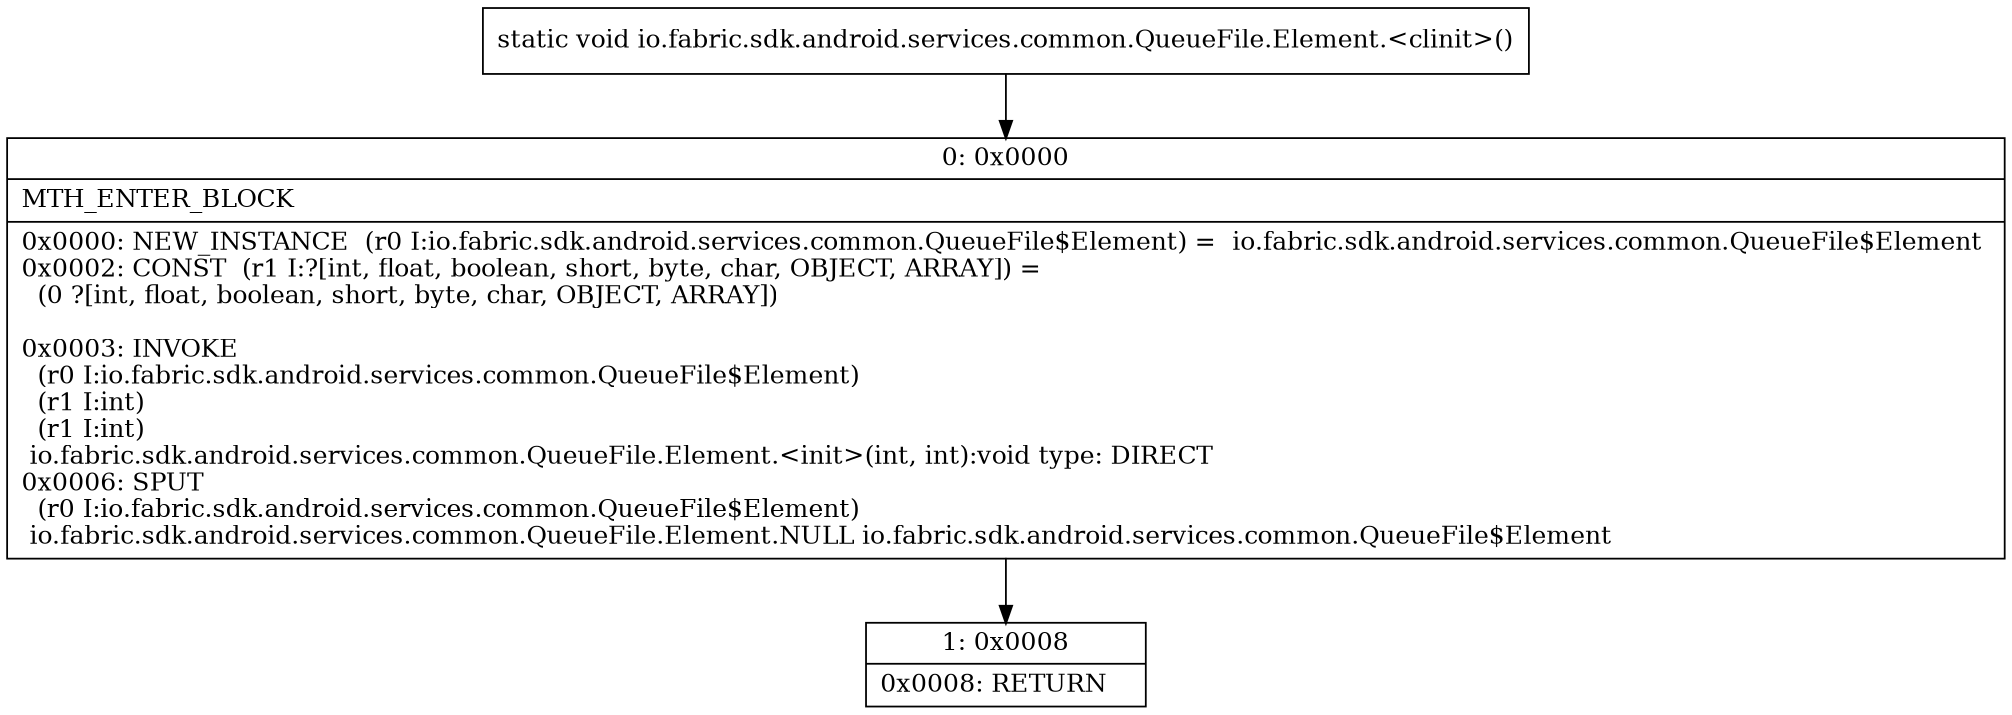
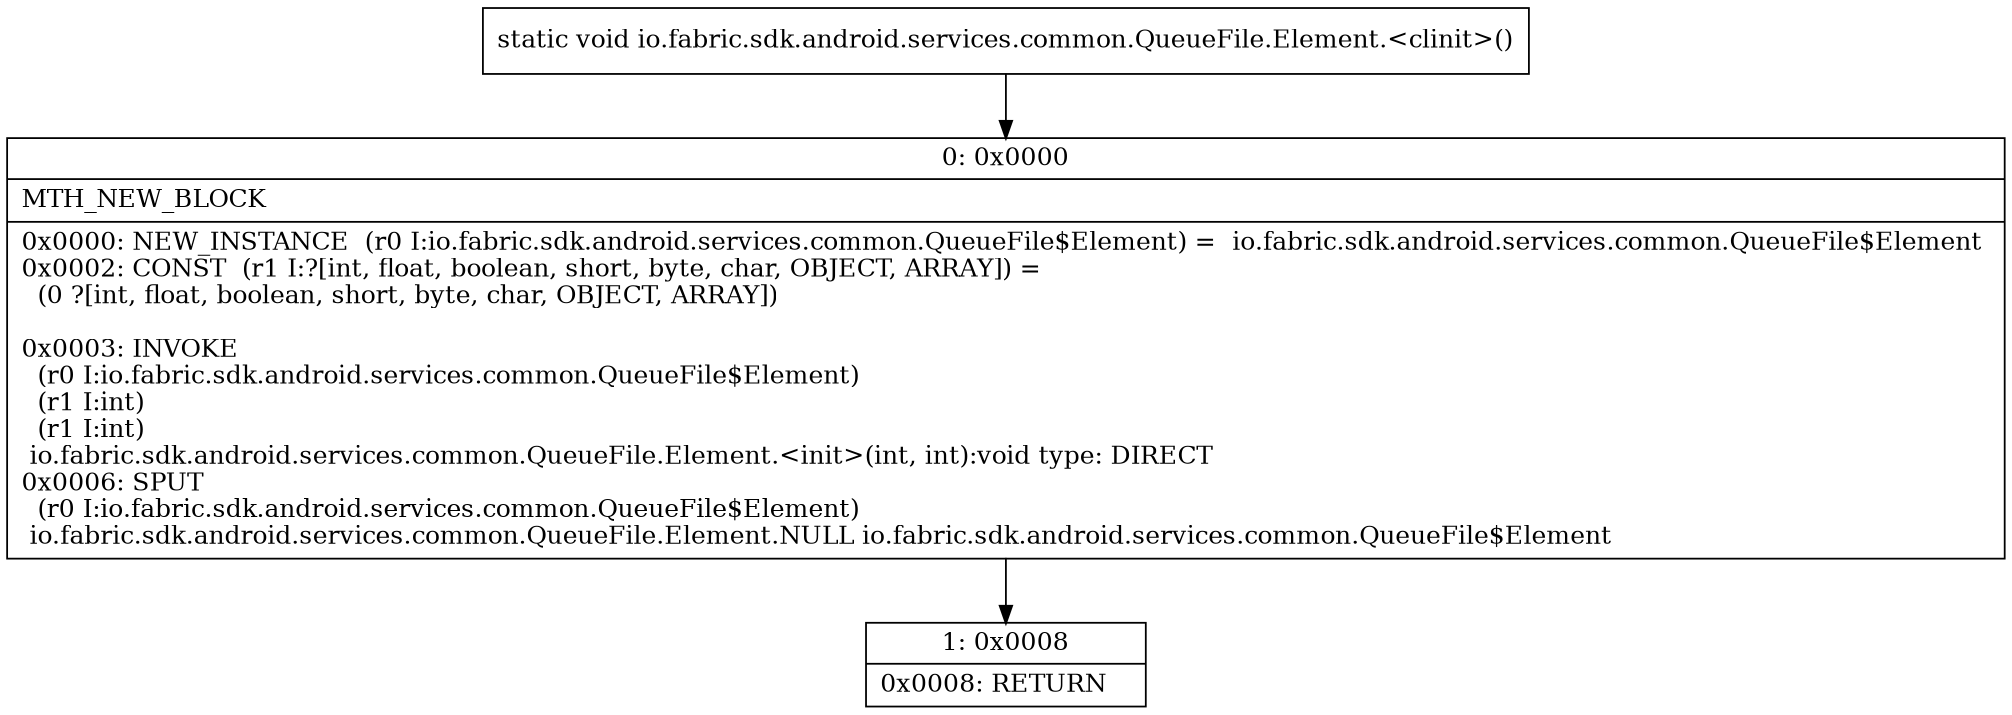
node "0: 0x0000": text "MTH_ENTER_BLOCK" -> "MTH_NEW_BLOCK"
